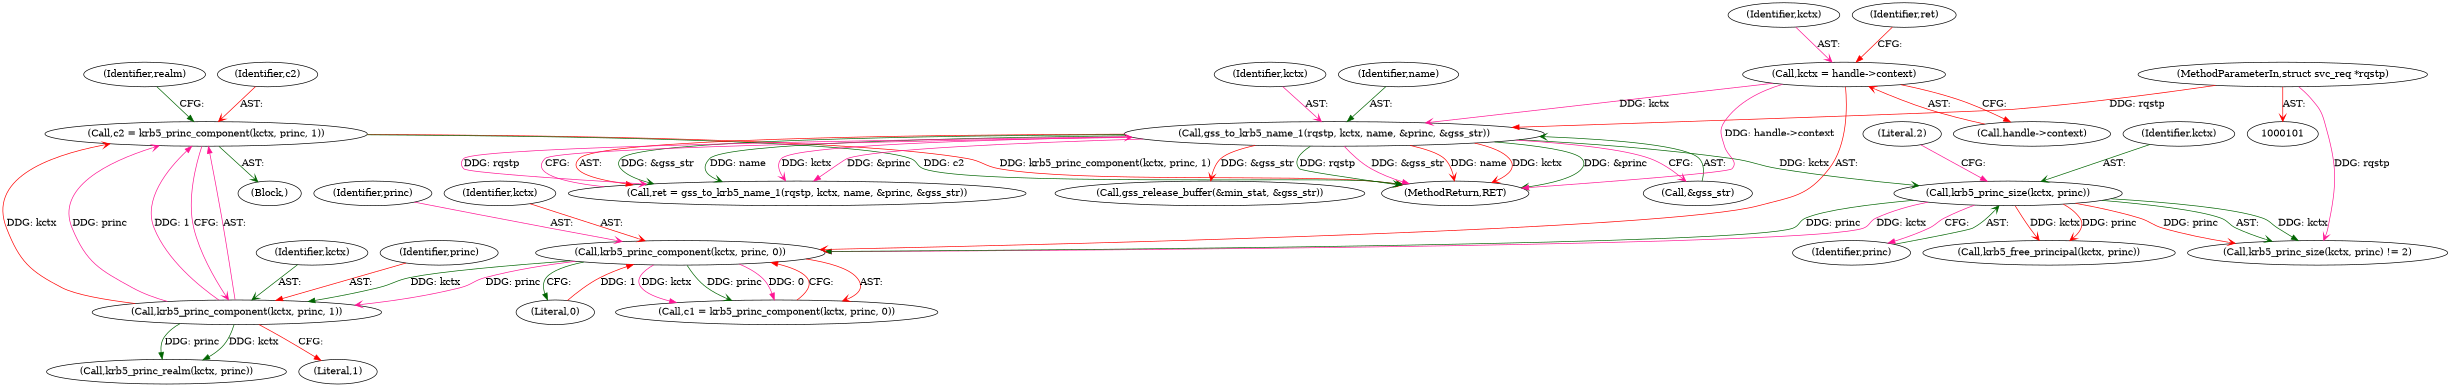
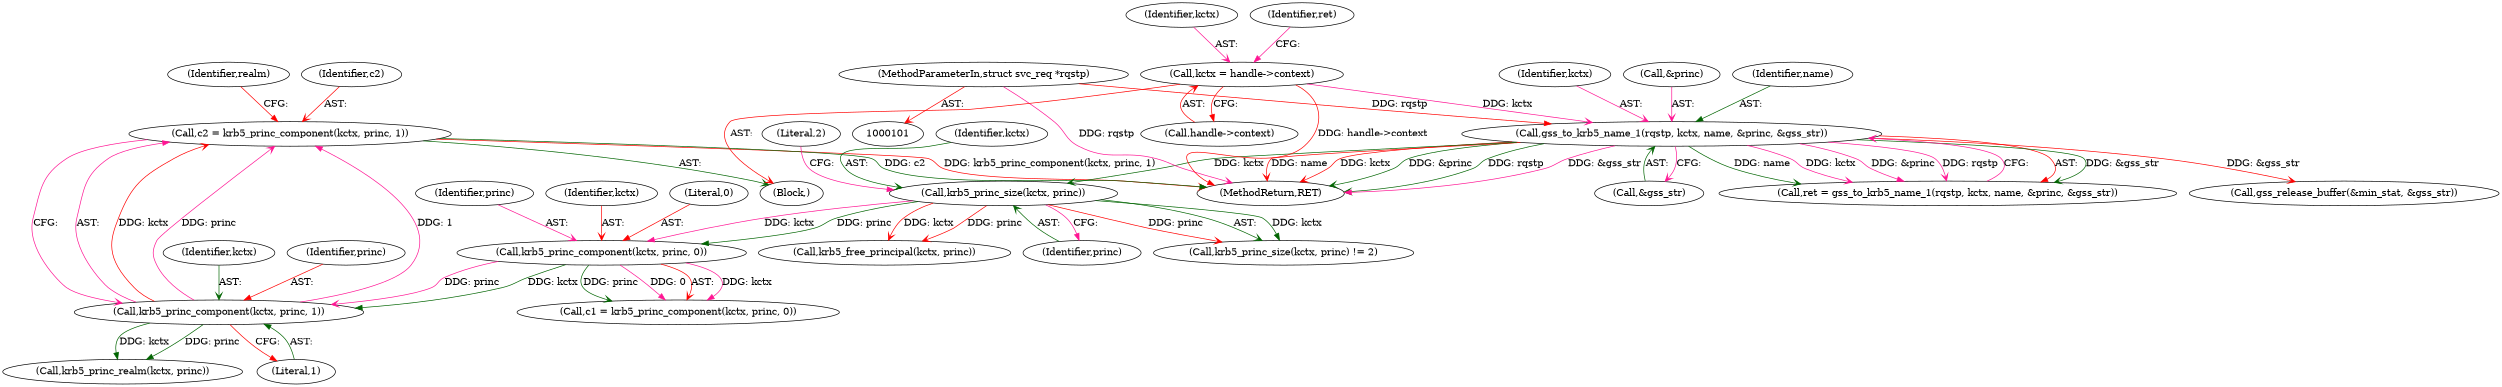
edge "(Identifier,ret)" -> "(Call,kctx = handle->context)": color red -> deeppink
node "(Call,&princ)": added
edge "(Identifier,realm)" -> "(Call,c2 = krb5_princ_component(kctx, princ, 1))": color darkgreen -> red
edge "(MethodParameterIn,struct svc_req *rqstp)" -> "(Call,krb5_princ_size(kctx, princ) != 2)": now "(MethodParameterIn,struct svc_req *rqstp)" -> "(MethodReturn,RET)"
edge "(Call,kctx = handle->context)" -> "(MethodReturn,RET)": color deeppink -> red
edge "(Call,kctx = handle->context)" -> "(Call,krb5_princ_component(kctx, princ, 0))": now "(Call,kctx = handle->context)" -> "(Block,)"
edge "(Call,krb5_princ_component(kctx, princ, 0))" -> "(Literal,0)": removed, label "CFG:"
edge "(Call,c1 = krb5_princ_component(kctx, princ, 0))" -> "(Call,krb5_princ_component(kctx, princ, 0))": removed, label "CFG:"
edge "(Literal,0)" -> "(Call,krb5_princ_component(kctx, princ, 0))": label "DDG: 1" -> "AST: "
edge "(Literal,1)" -> "(Call,krb5_princ_component(kctx, princ, 1))": added, label "AST:"
